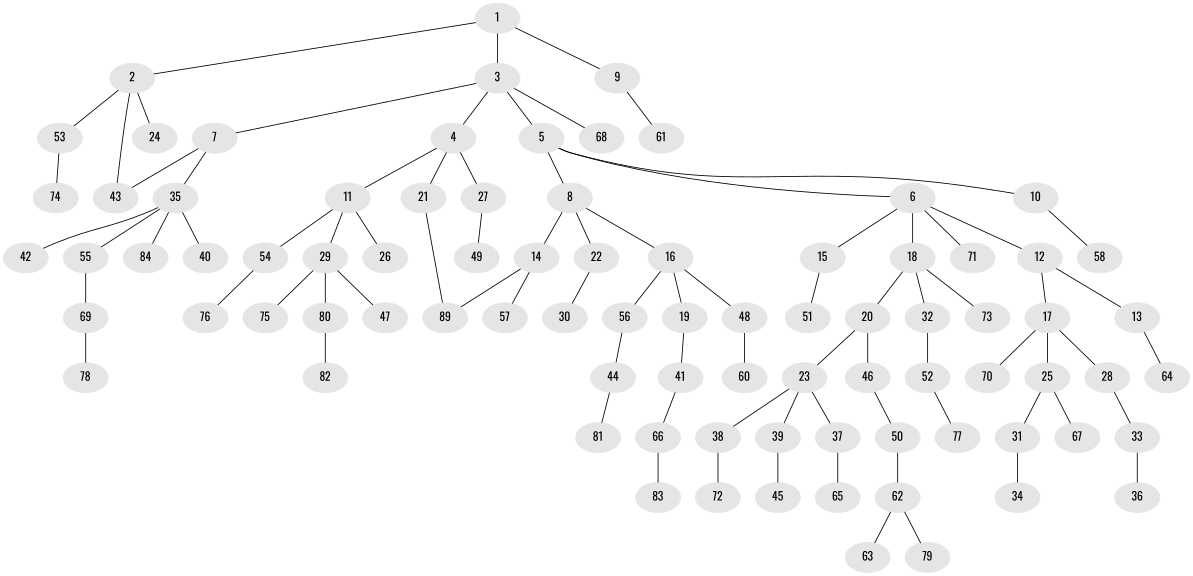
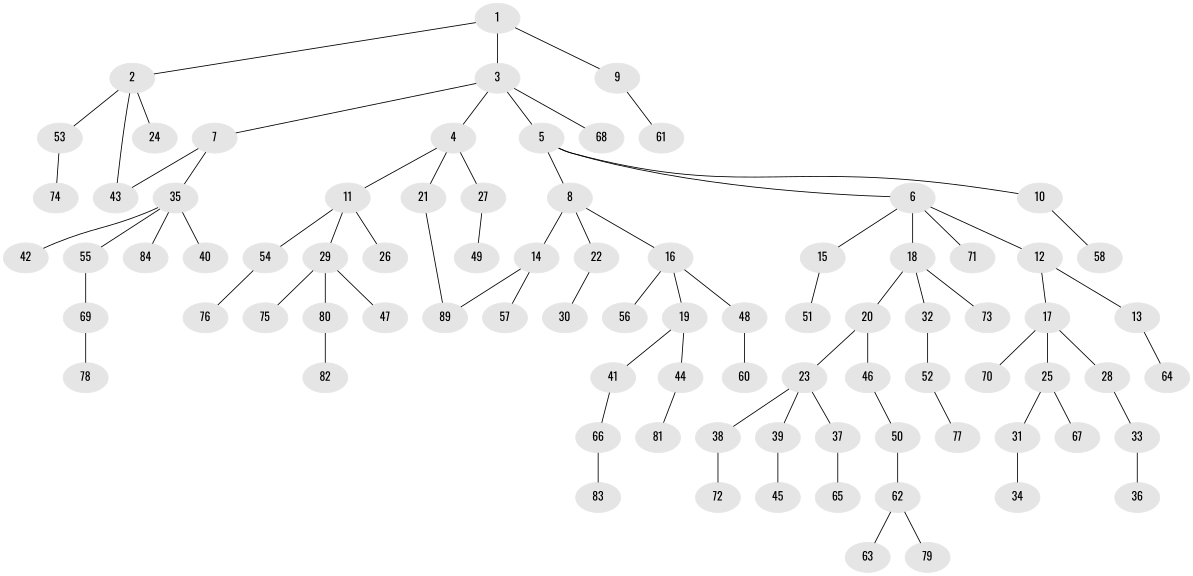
edge "56" -- "44": now "19" -- "44"
